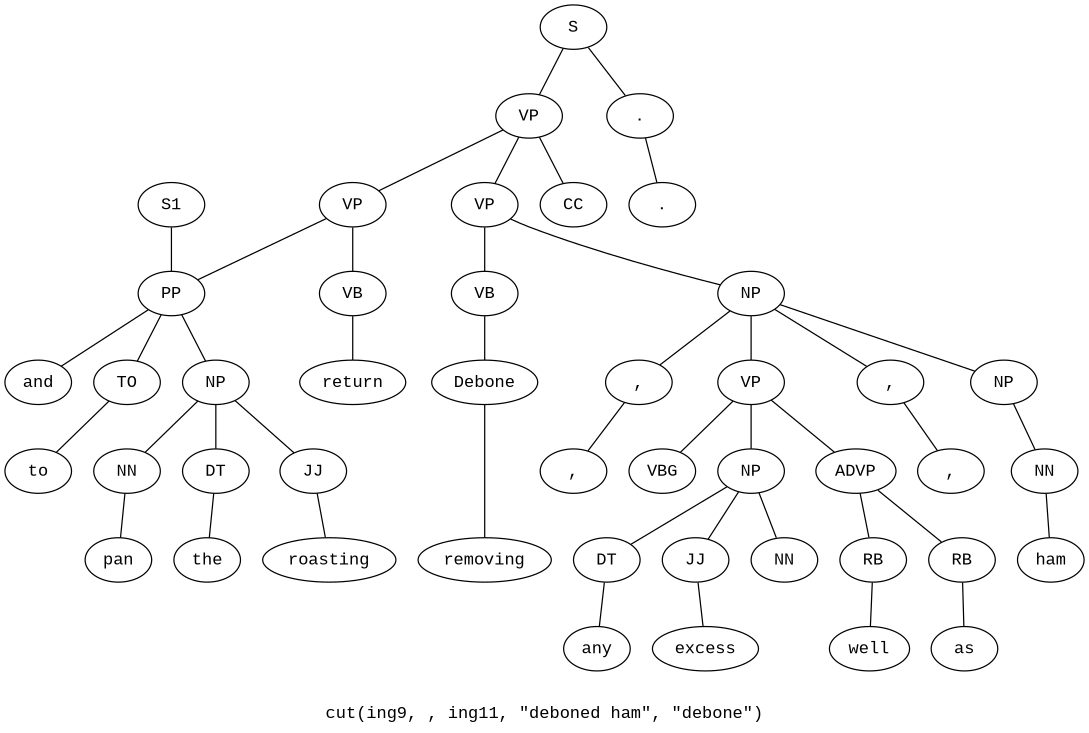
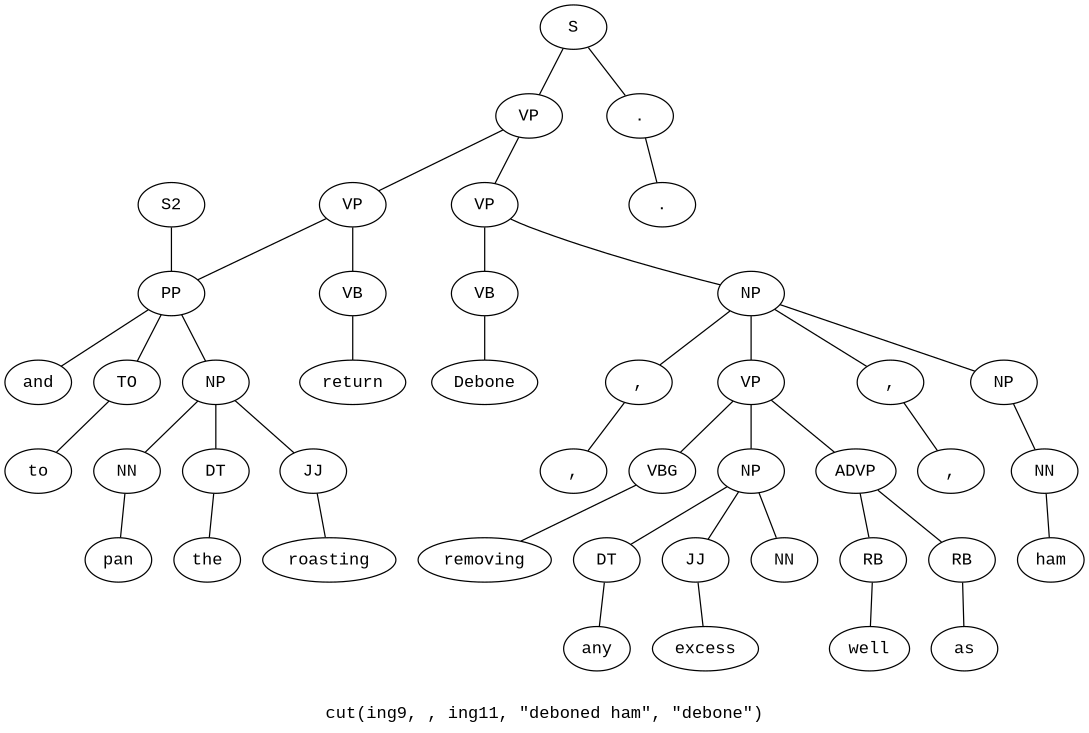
node "S1": label "S1" -> "S2"
node "CC": removed
edge "Debone" -- "removing": now "VBG" -- "removing"
